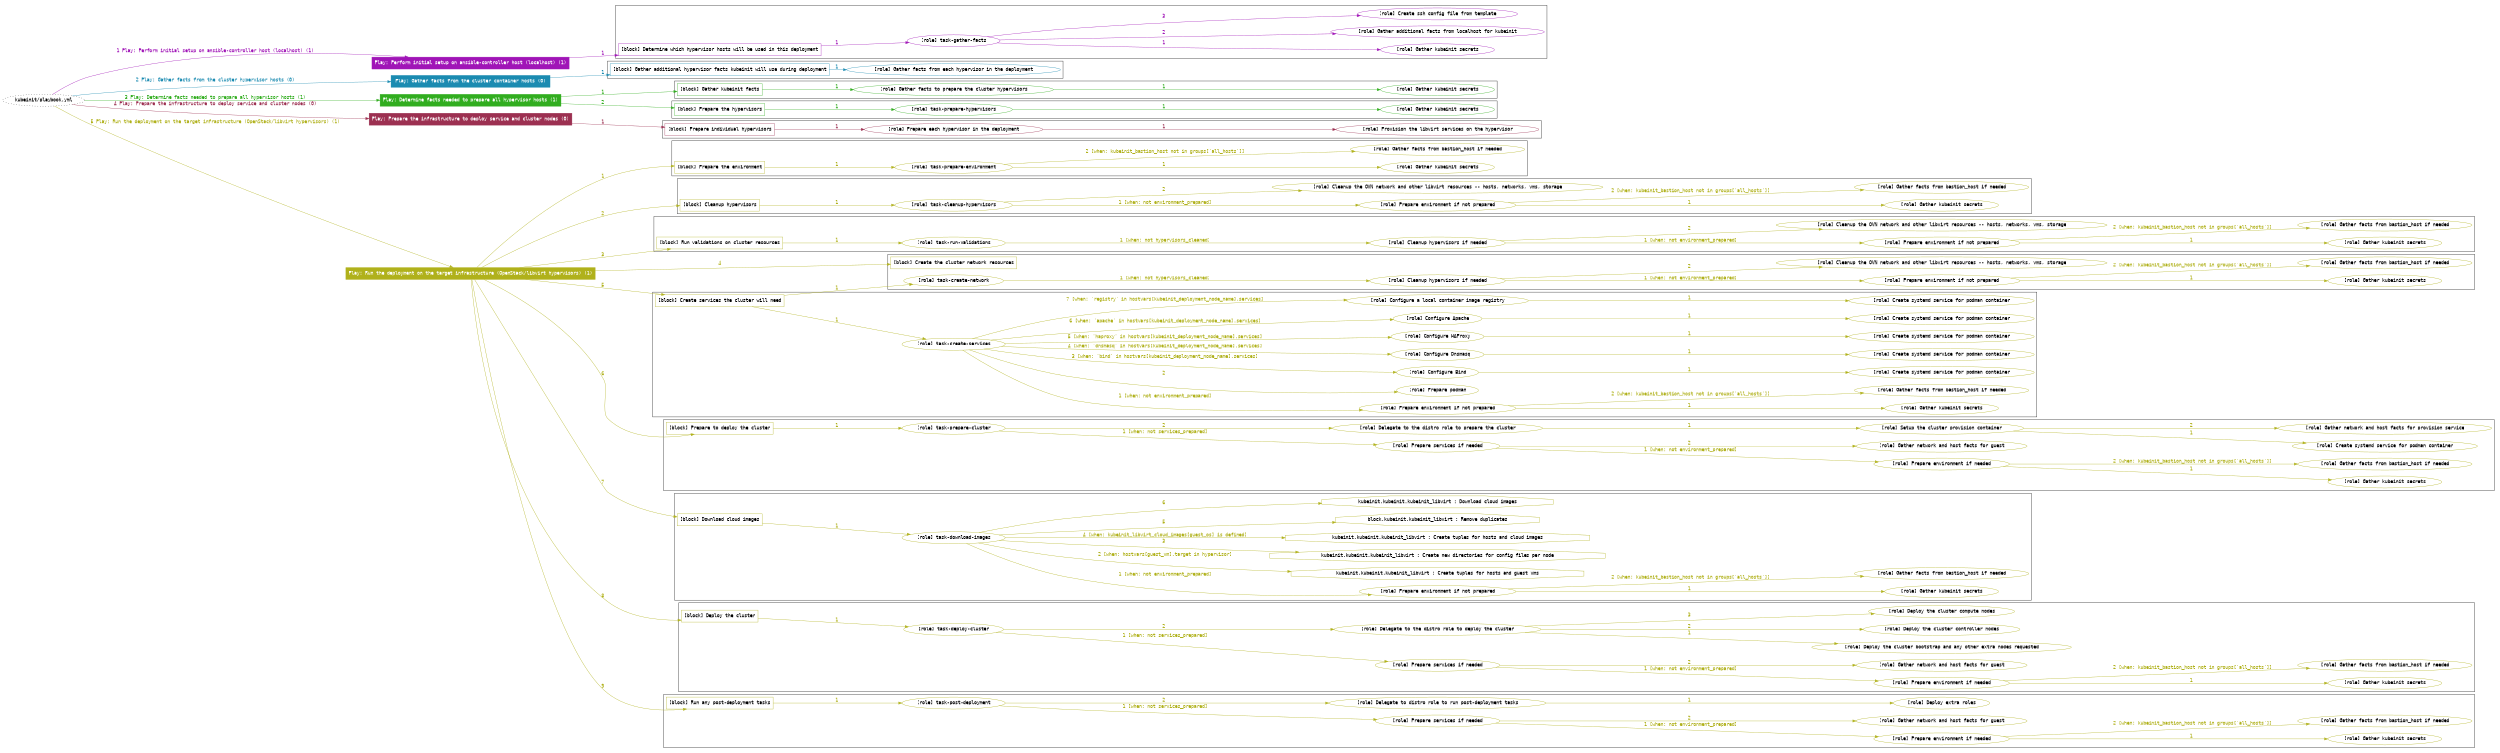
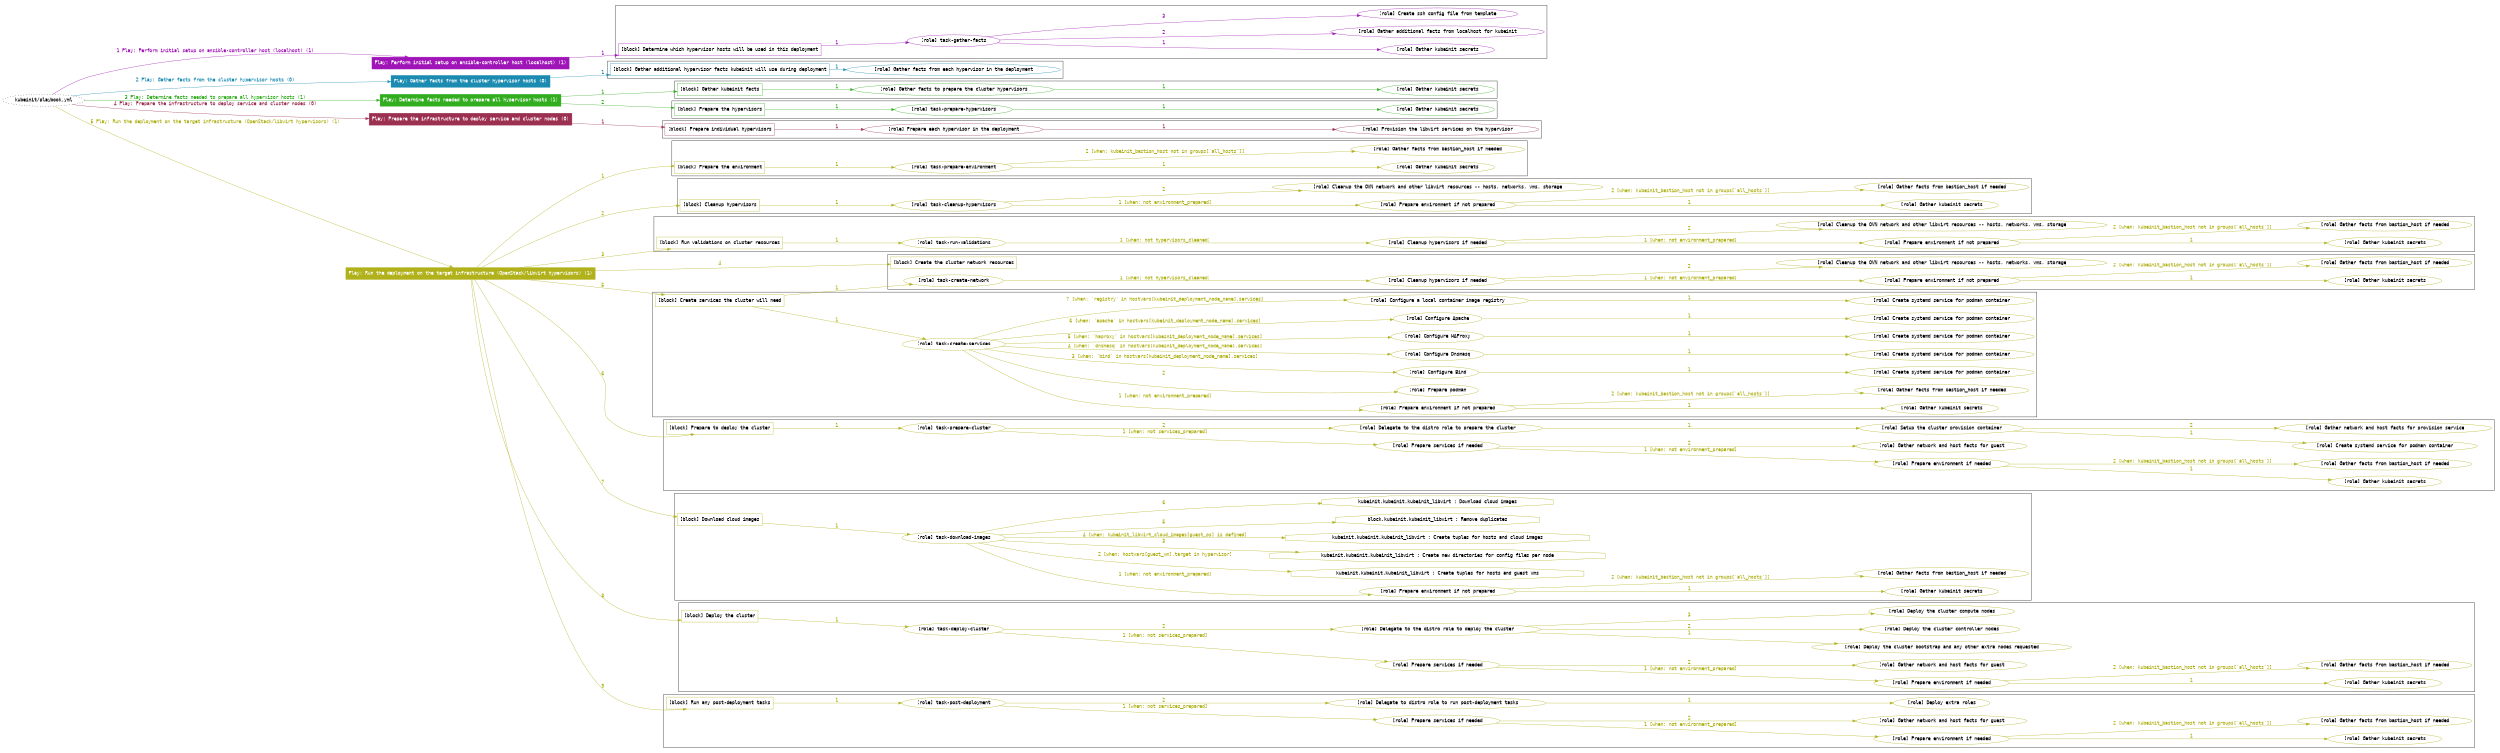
node "Play: Gather facts from the cluster container hosts (0)": label "Play: Gather facts from the cluster container hosts (0)" -> "Play: Gather facts from the cluster hypervisor hosts (0)"
